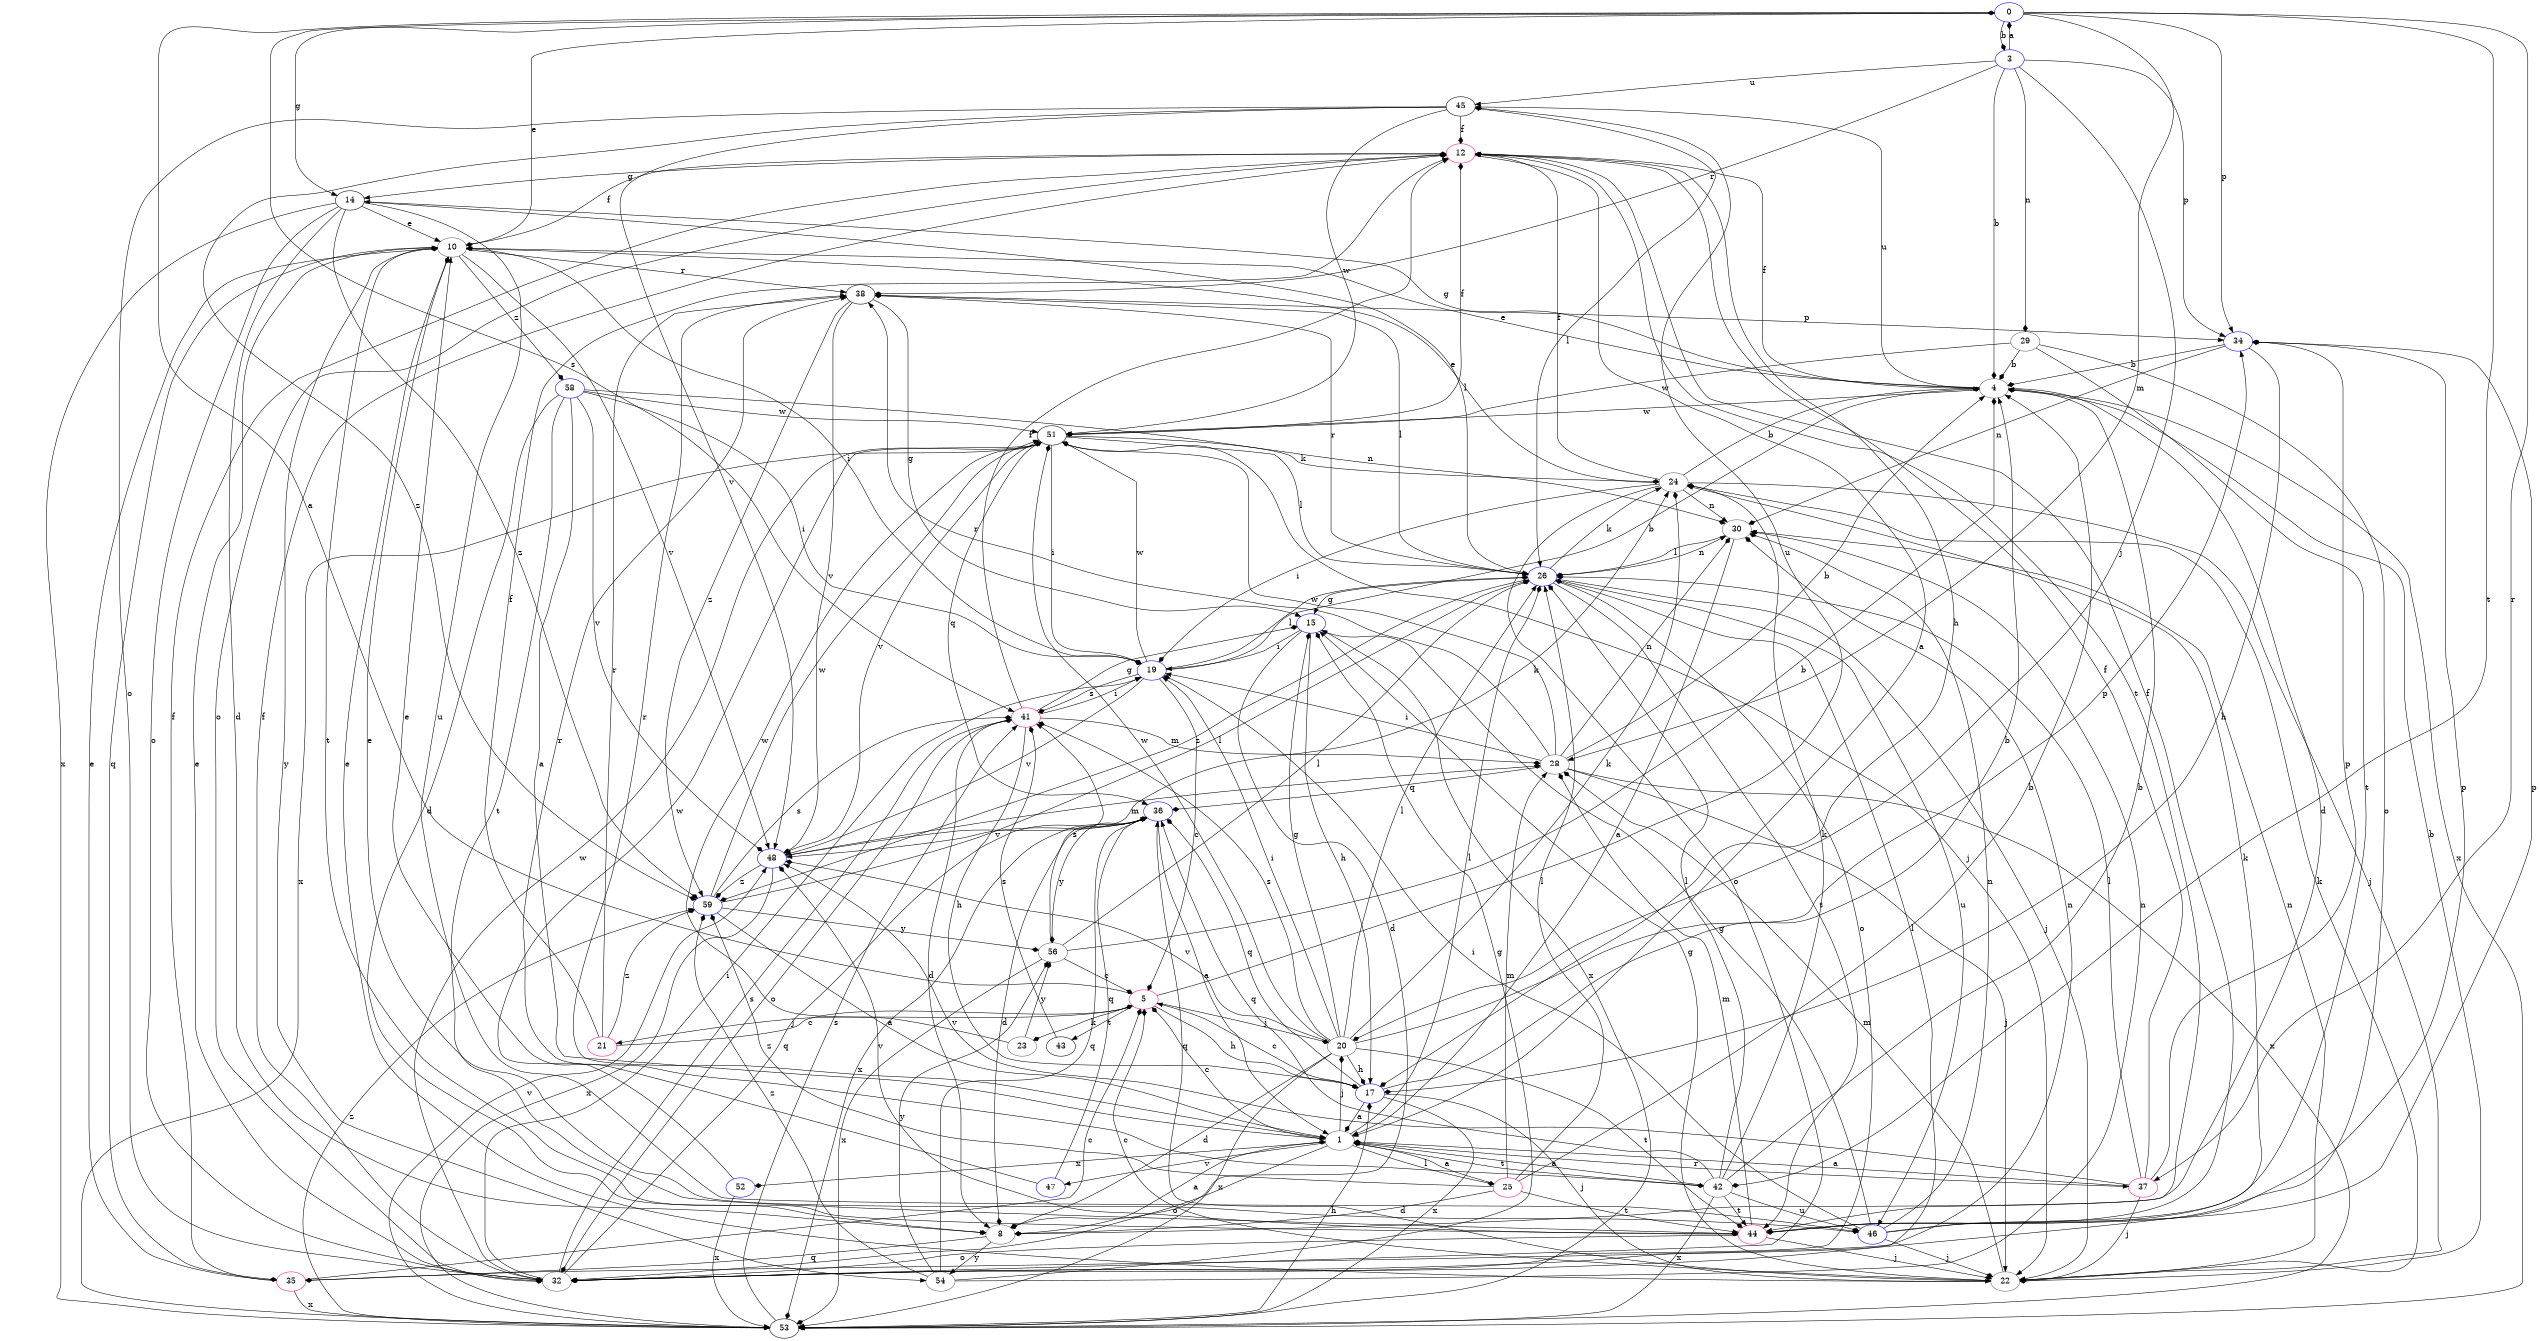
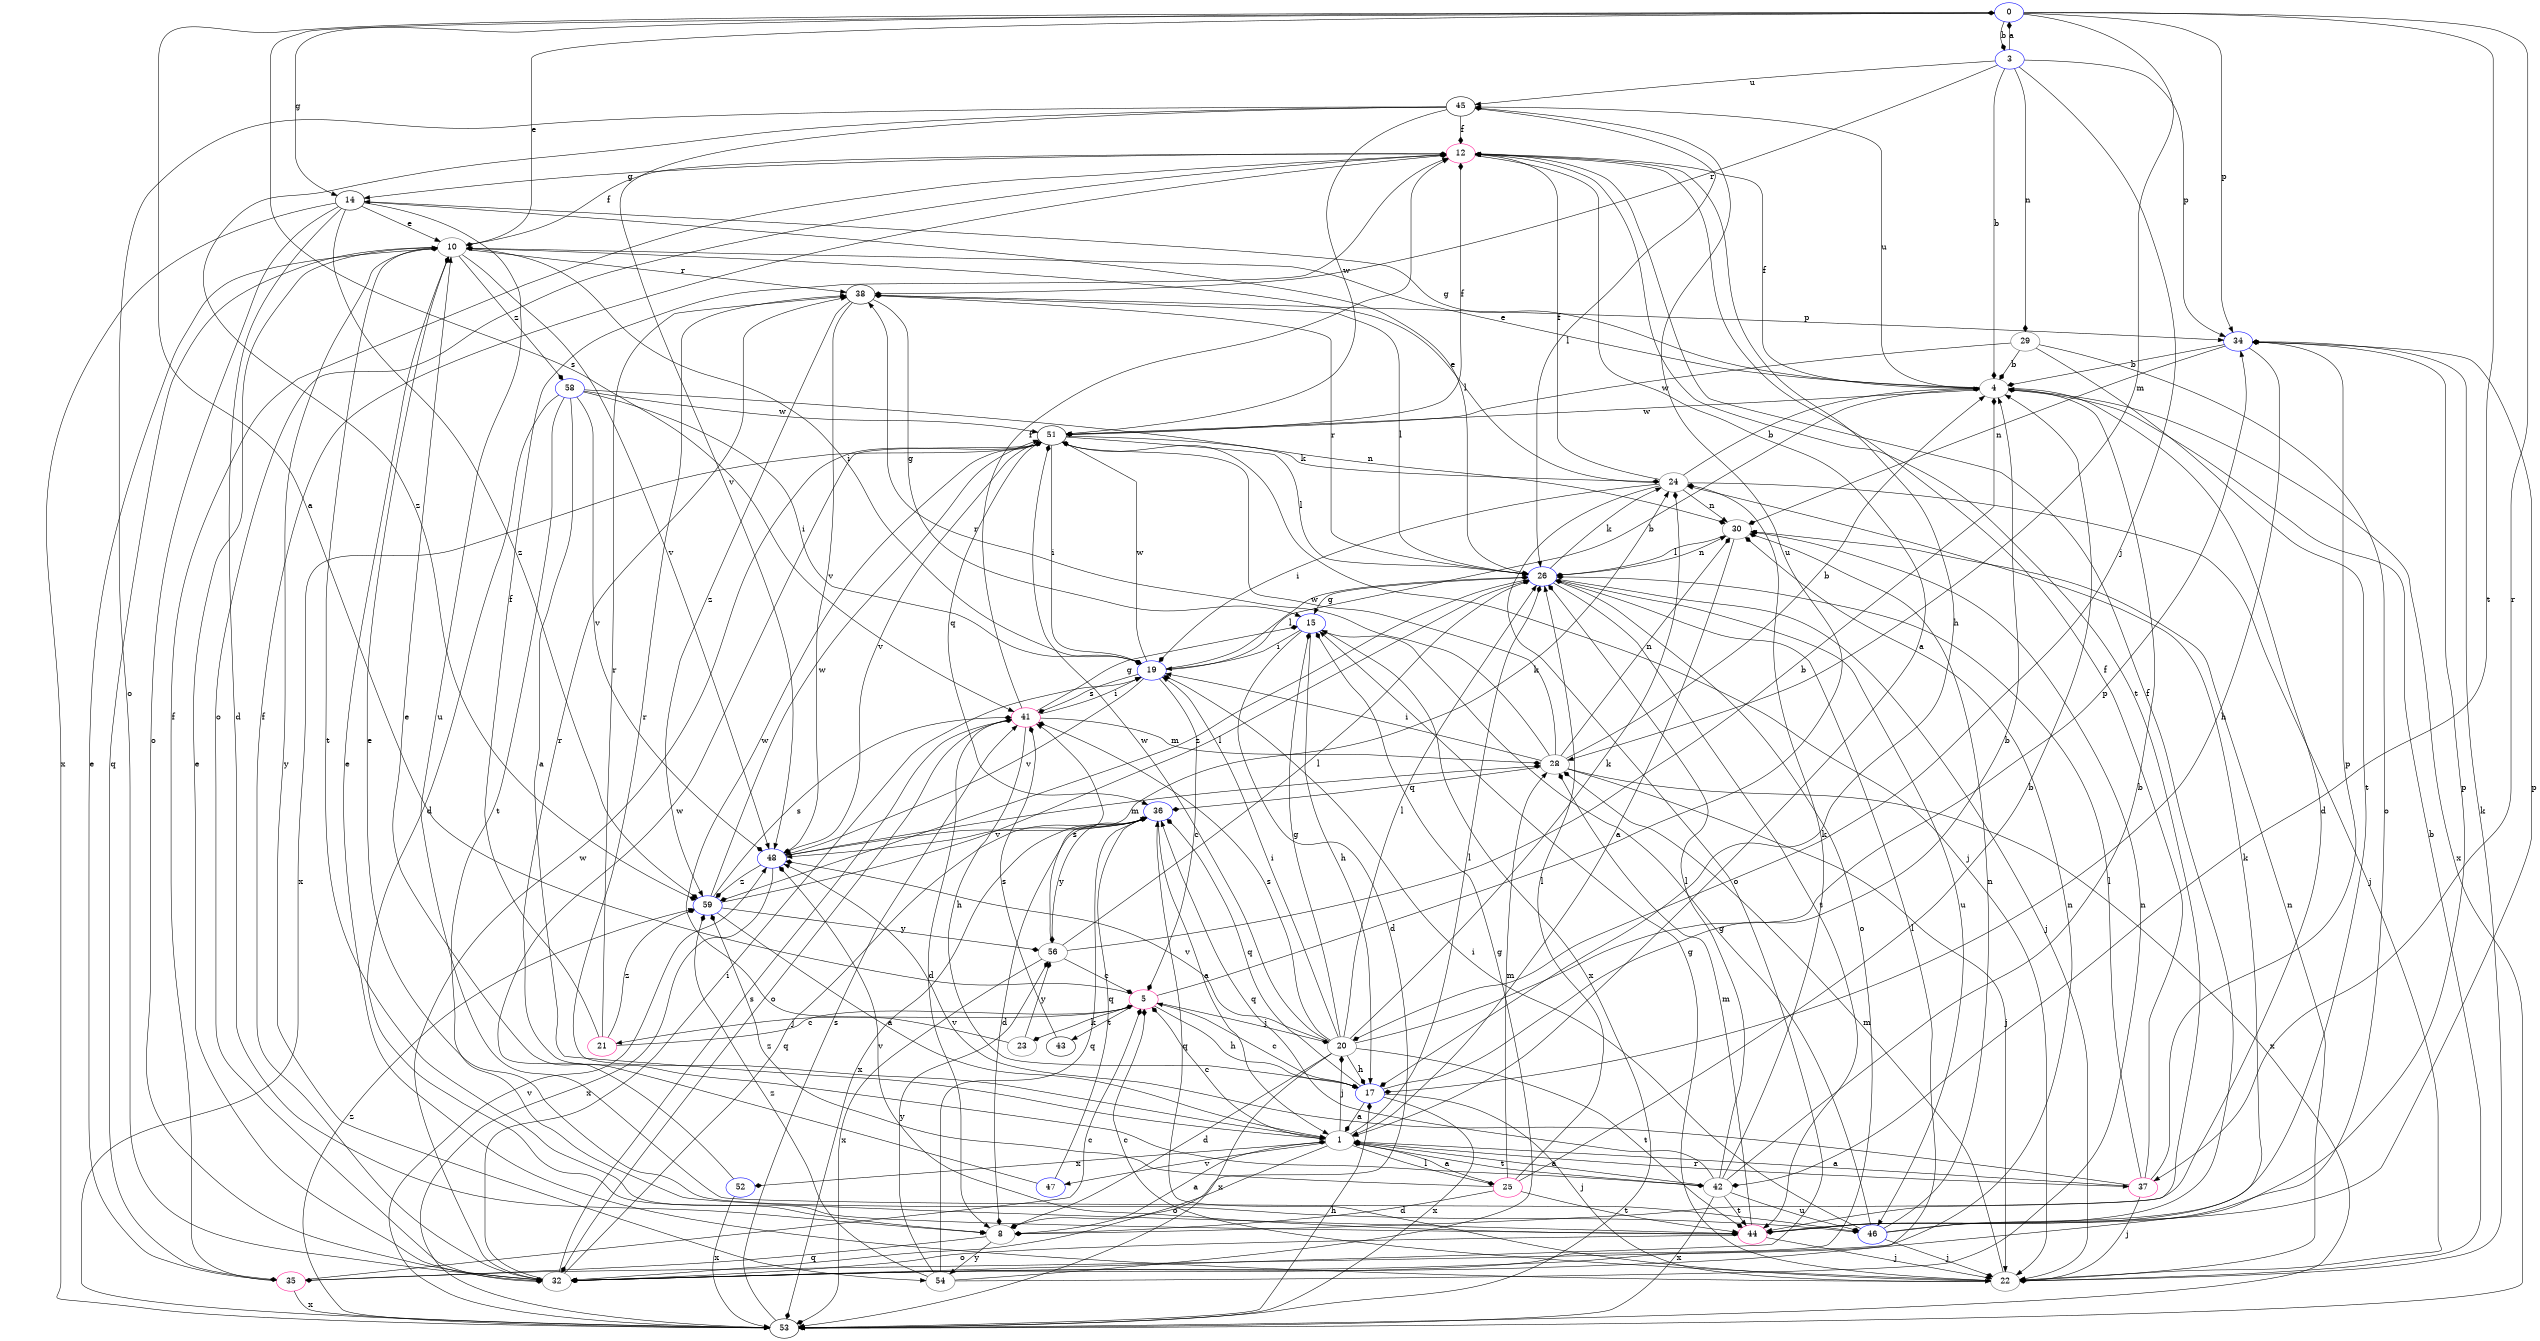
edge "22" -> "24": now "22" -> "34"
